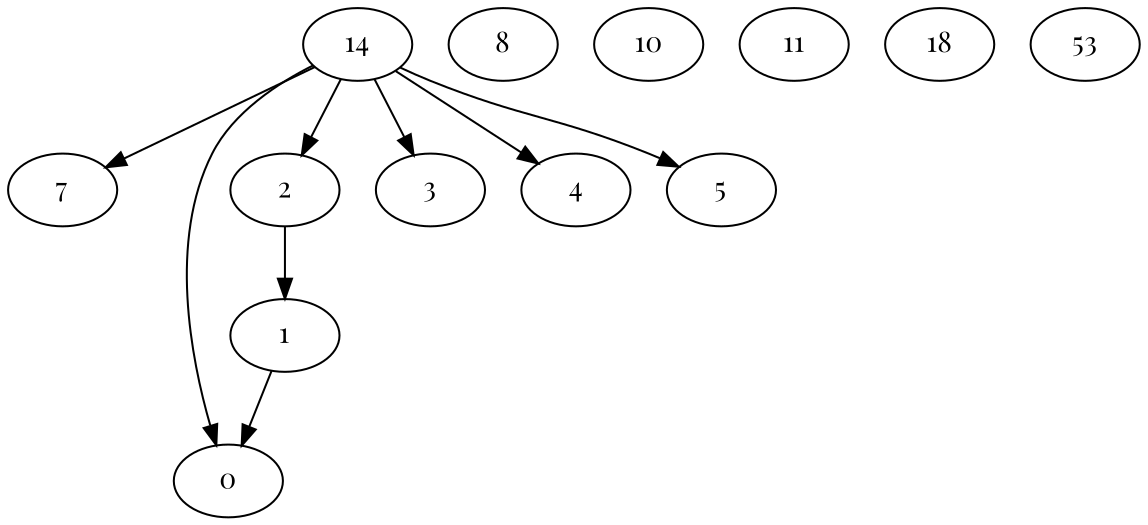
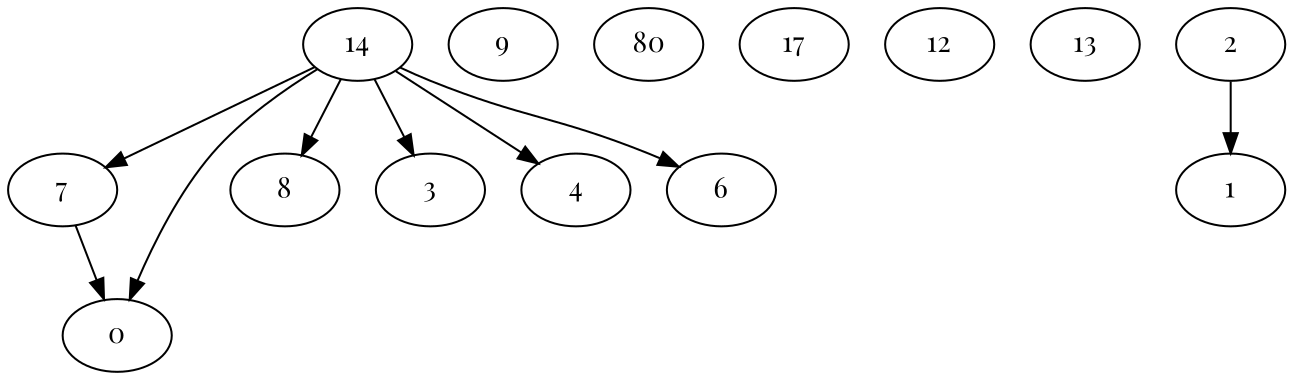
node "9": added
node "10": label "10" -> "80"
node "11": label "11" -> "17"
node "18": label "18" -> "12"
node "53": label "53" -> "13"
edge "14" -> "2": now "14" -> "8"
node "5": label "5" -> "6"
edge "1" -> "0": now "7" -> "0"
